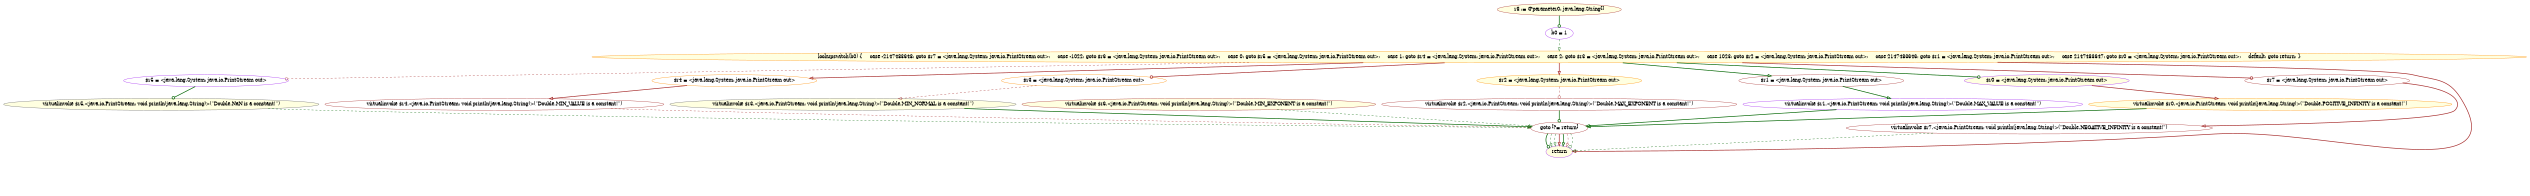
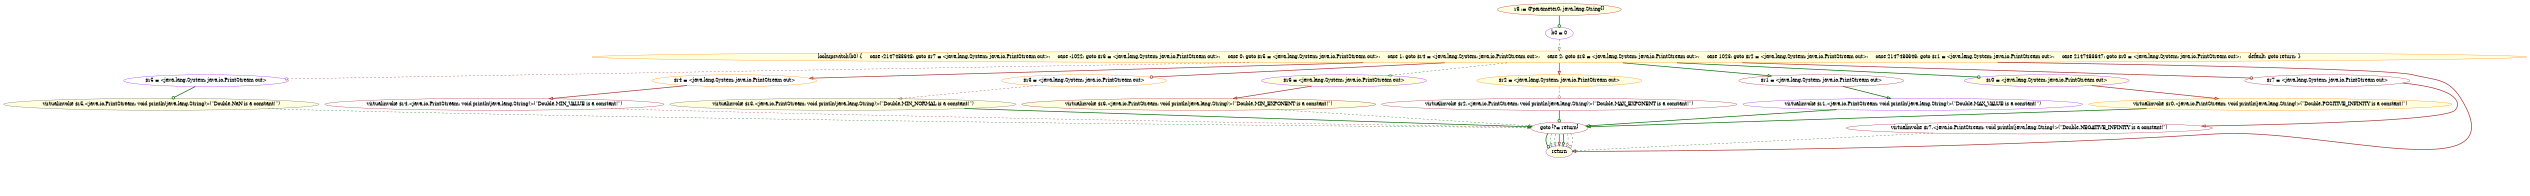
node "b0 = 1": label "b0 = 1" -> "b0 = 0"
node "$r6 = <java.lang.System: java.io.PrintStream out>": added
